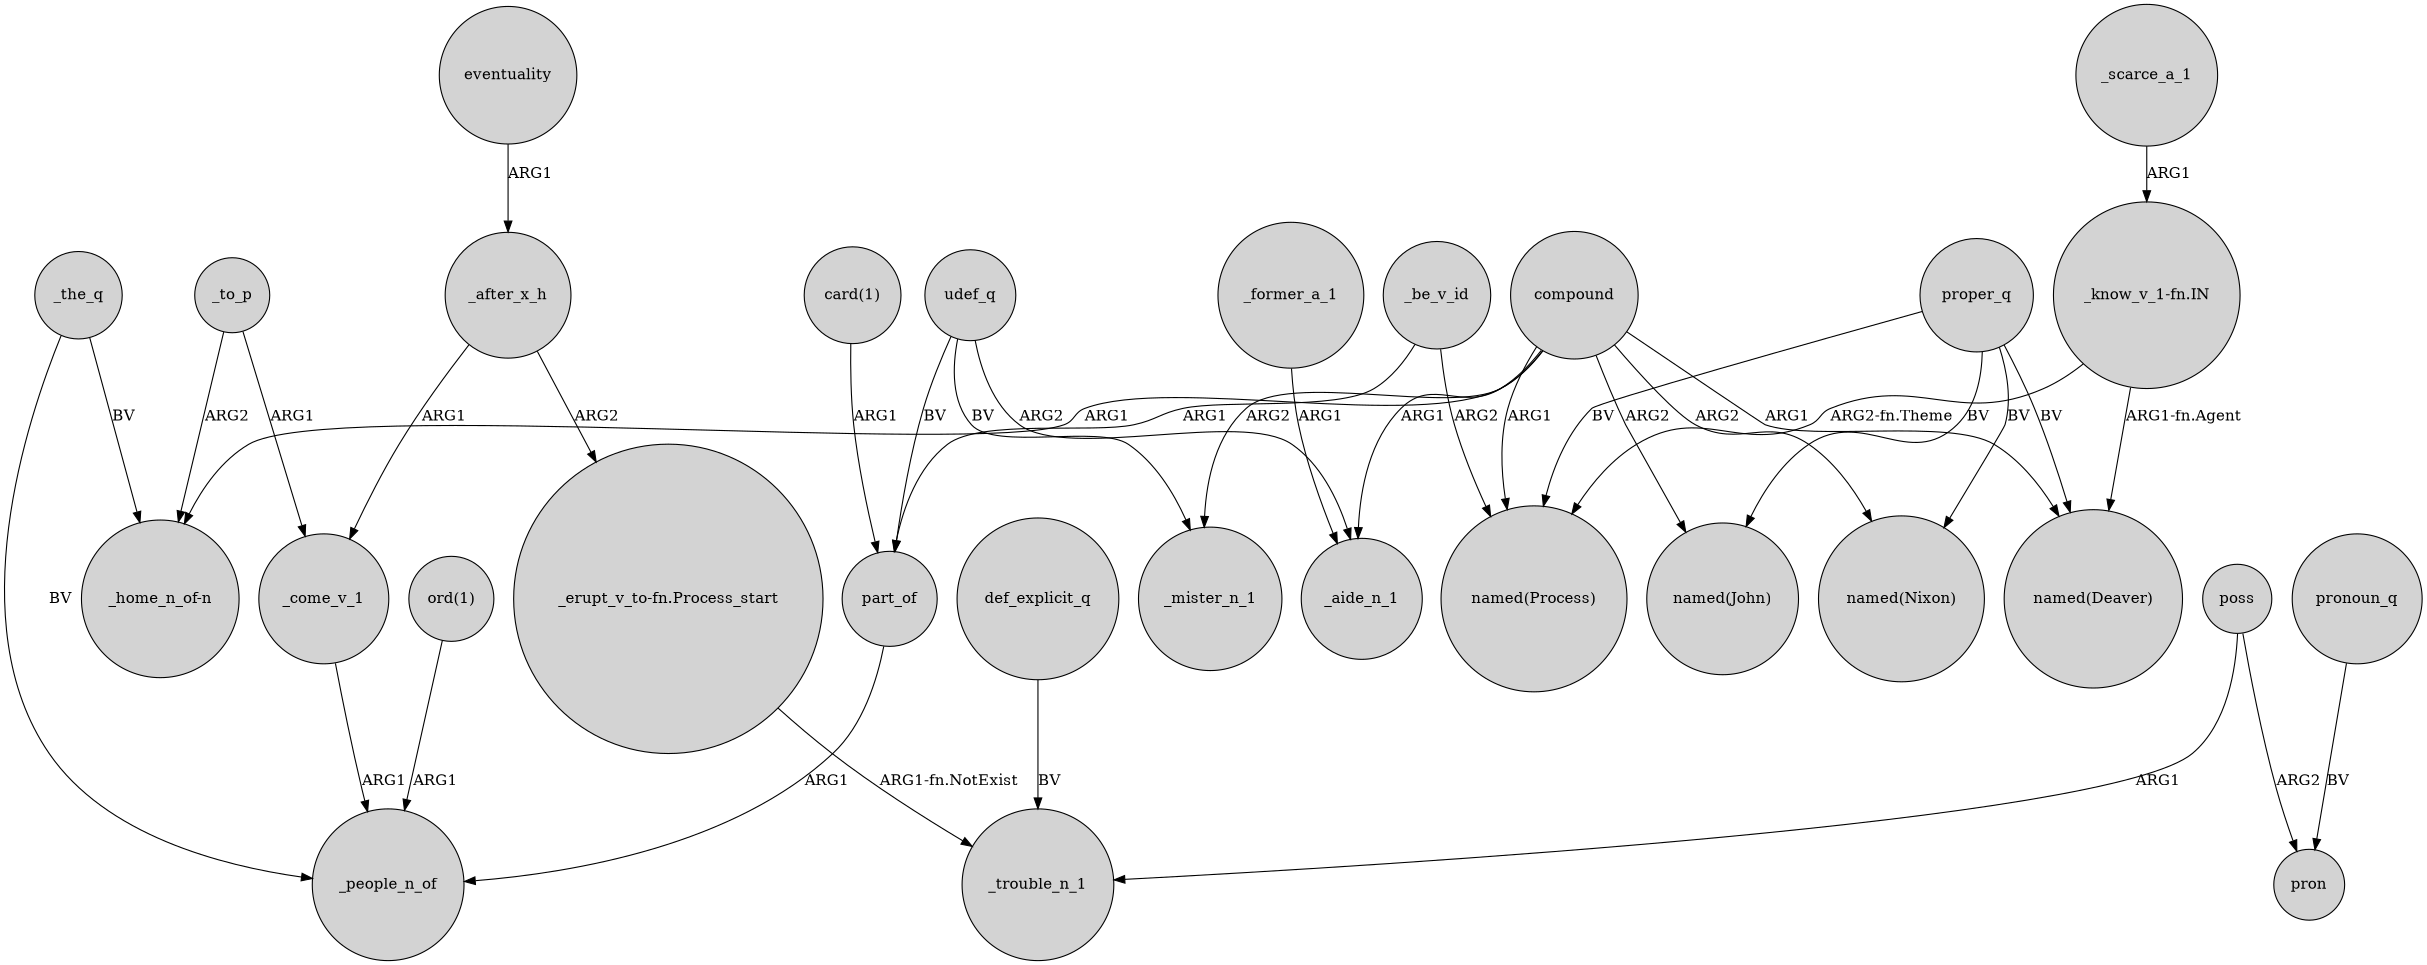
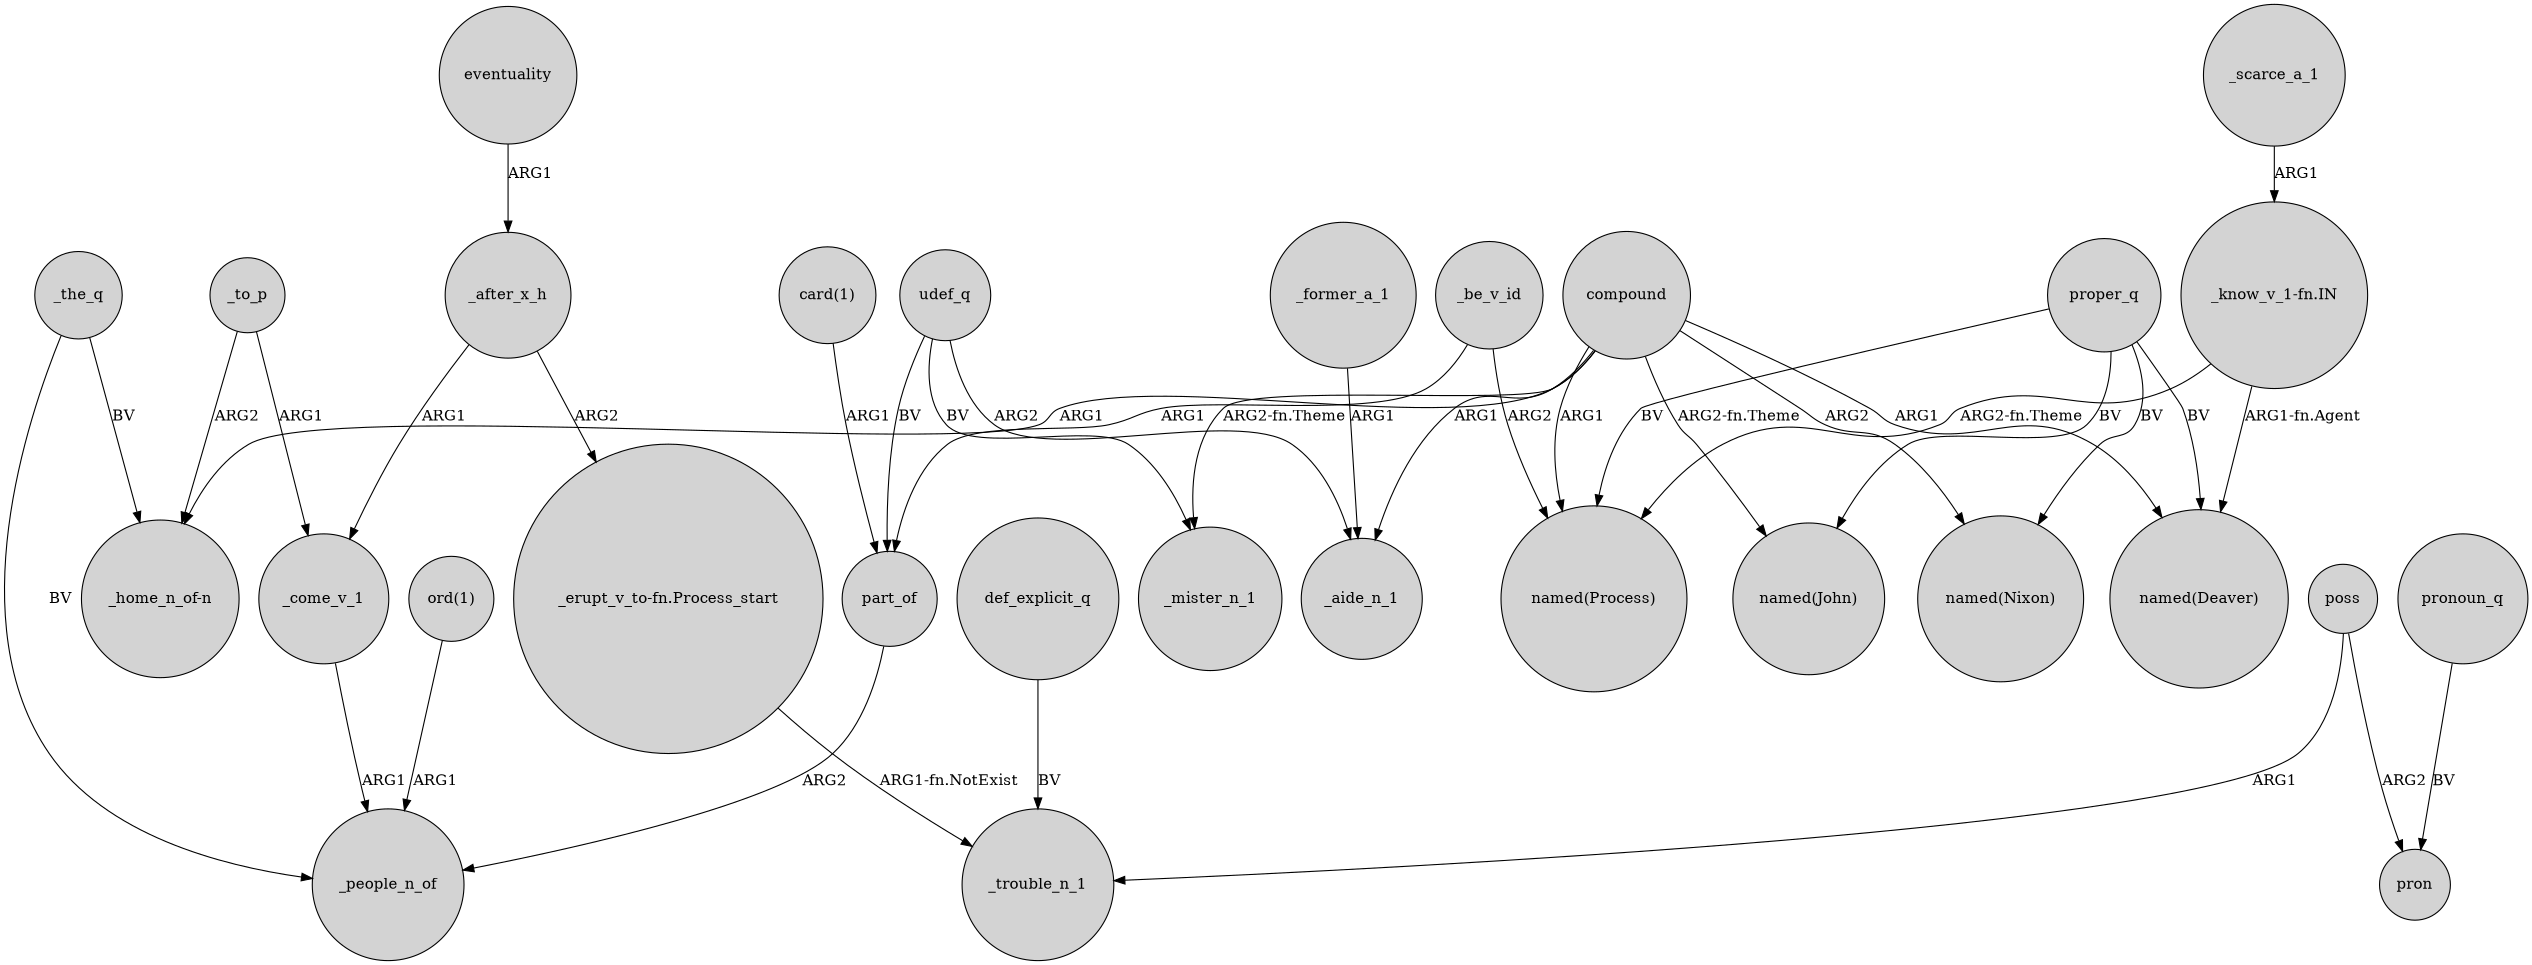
edge "compound" -> "_mister_n_1": label "ARG2" -> "ARG2-fn.Theme"
edge "compound" -> "named(John)": label "ARG2" -> "ARG2-fn.Theme"
edge "part_of" -> "_people_n_of": label "ARG1" -> "ARG2"
